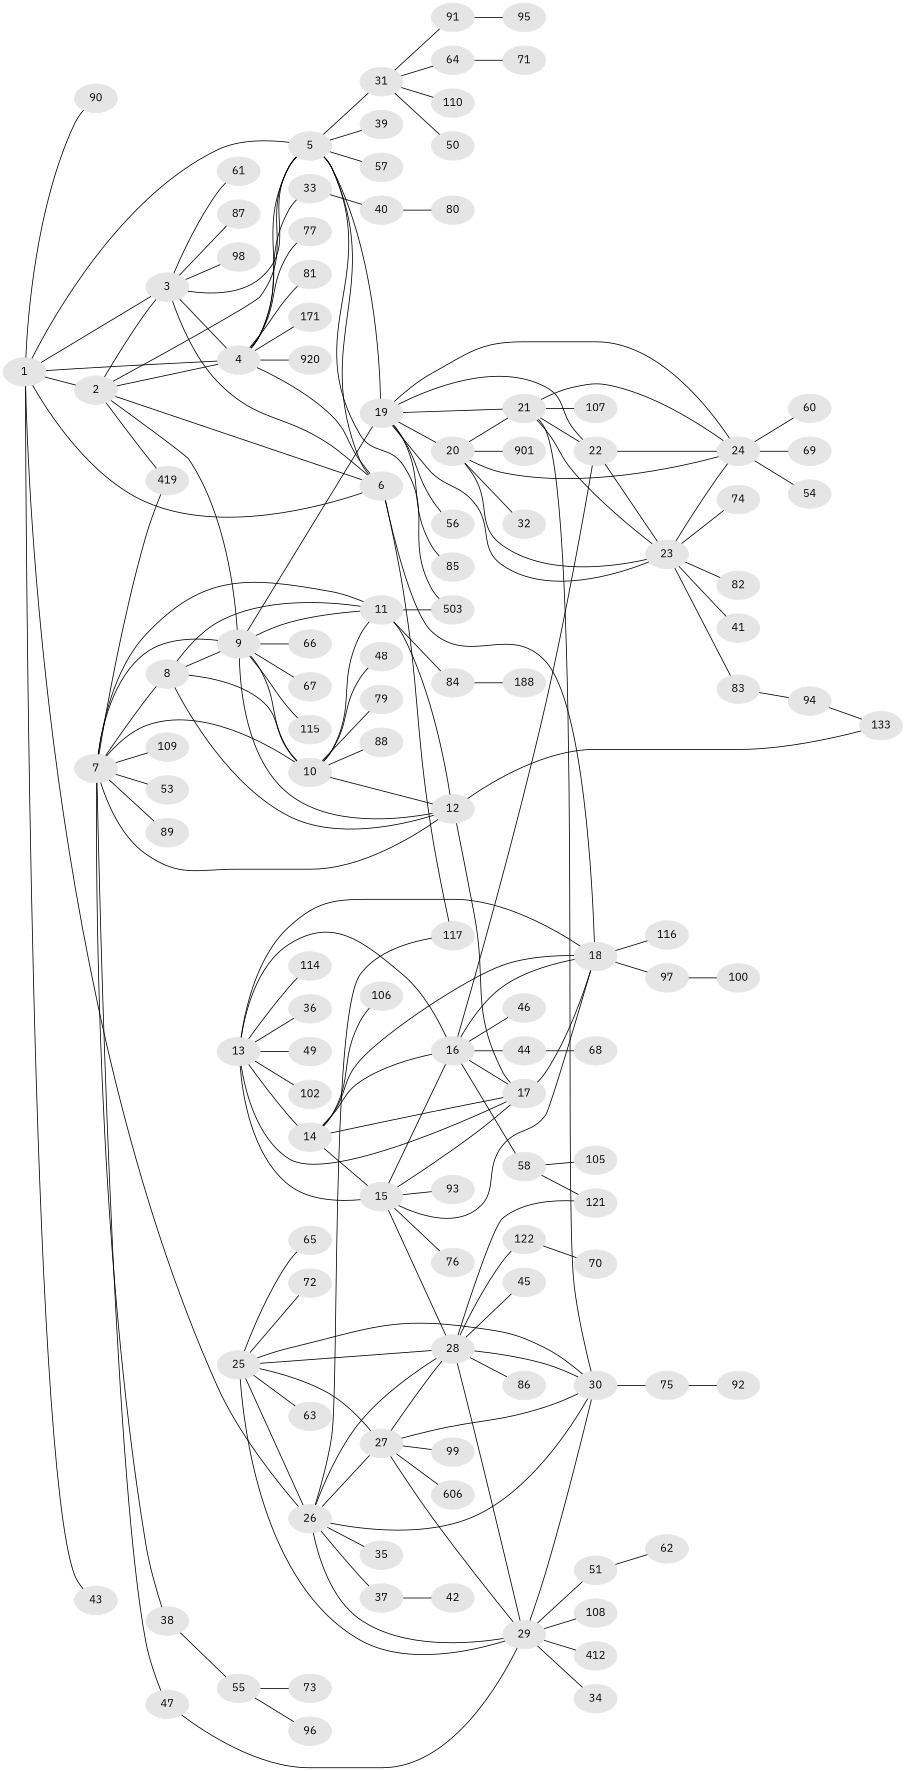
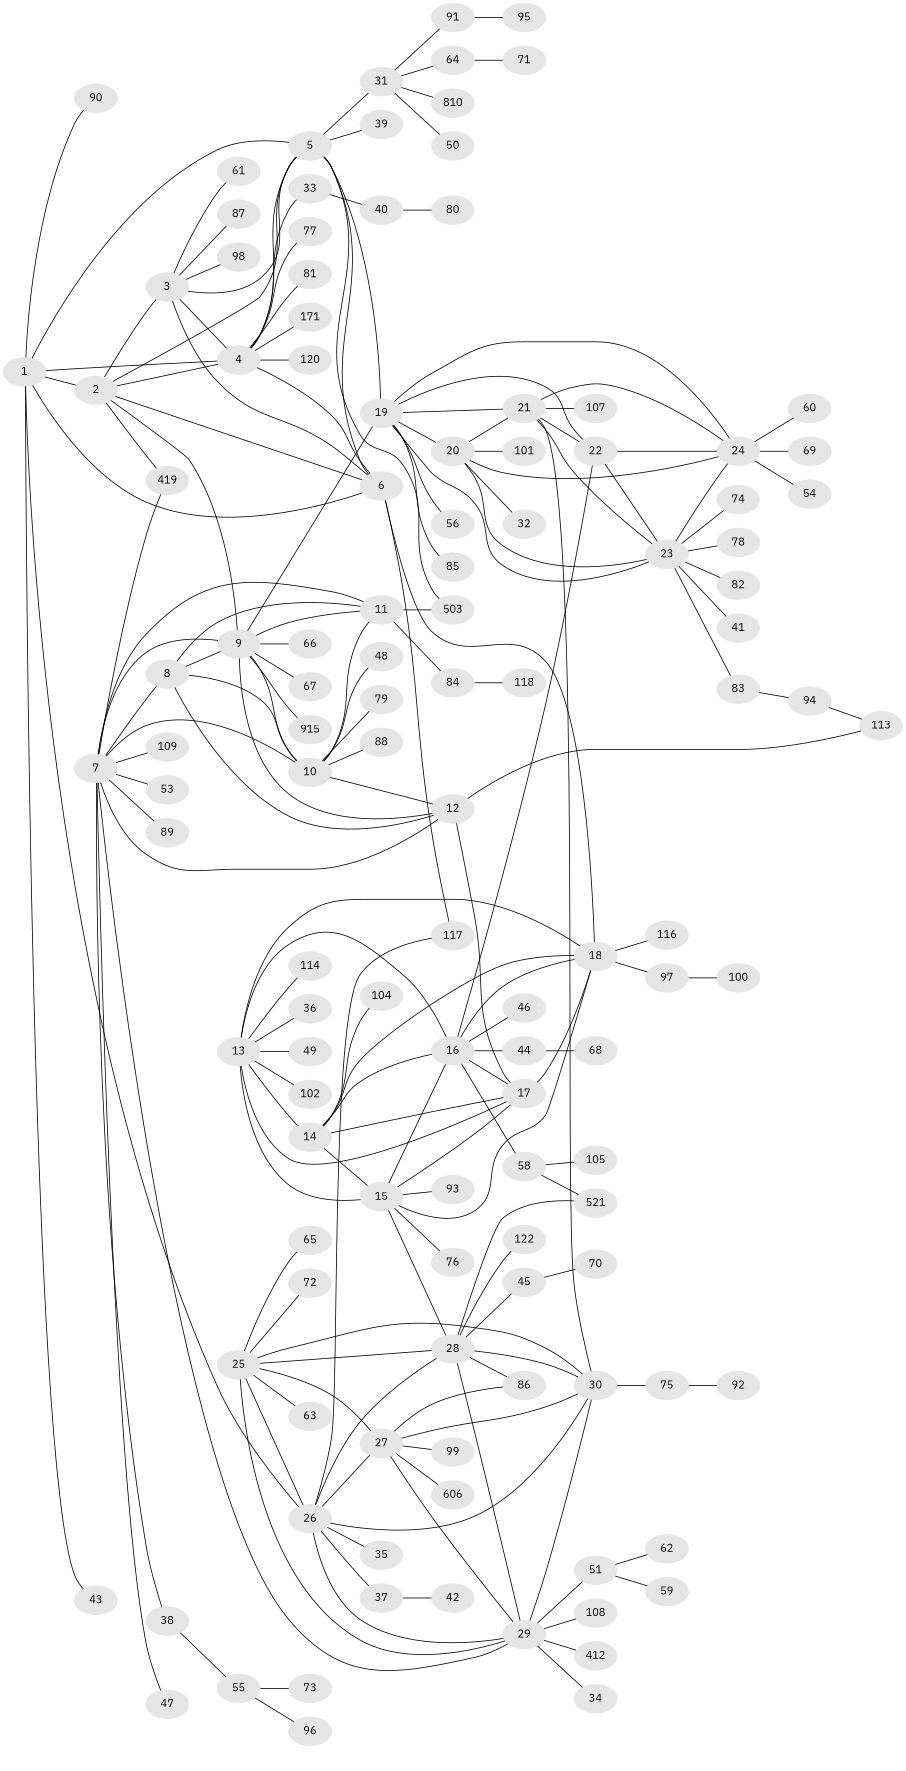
node "110": label "110" -> "810"
node "57": removed
edge "3" -- "1": removed
node "920": label "920" -> "120"
node "901": label "901" -> "101"
node "78": added
node "188": label "188" -> "118"
edge "11" -- "12": removed
node "133": label "133" -> "113"
node "115": label "115" -> "915"
node "106": label "106" -> "104"
node "121": label "121" -> "521"
edge "122" -- "70": now "45" -- "70"
edge "28" -- "27": now "86" -- "27"
node "59": added
edge "29" -- "47": now "29" -- "7"
